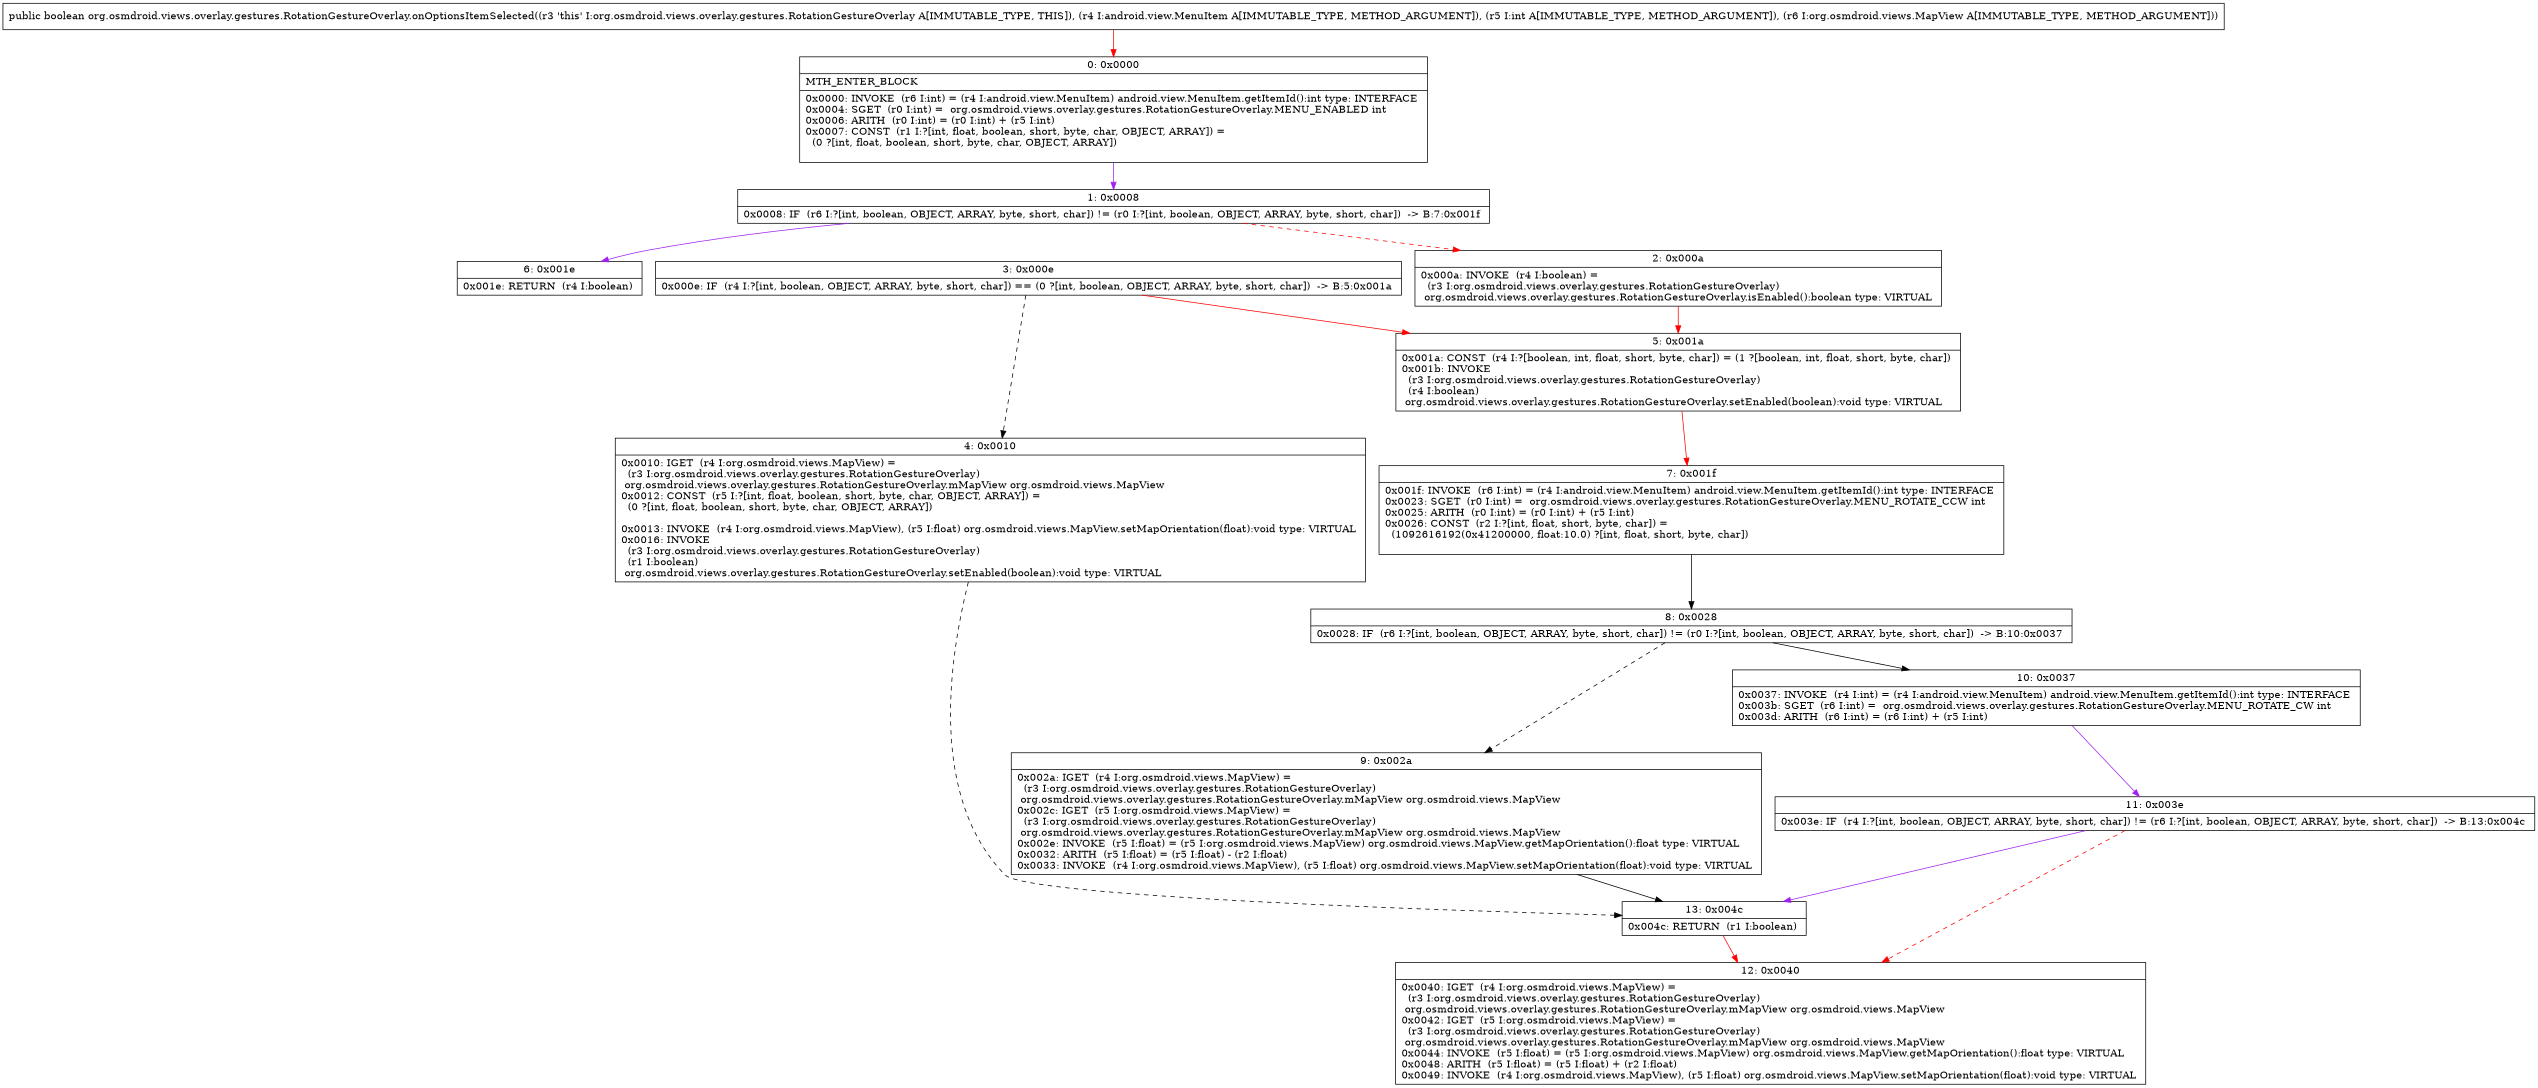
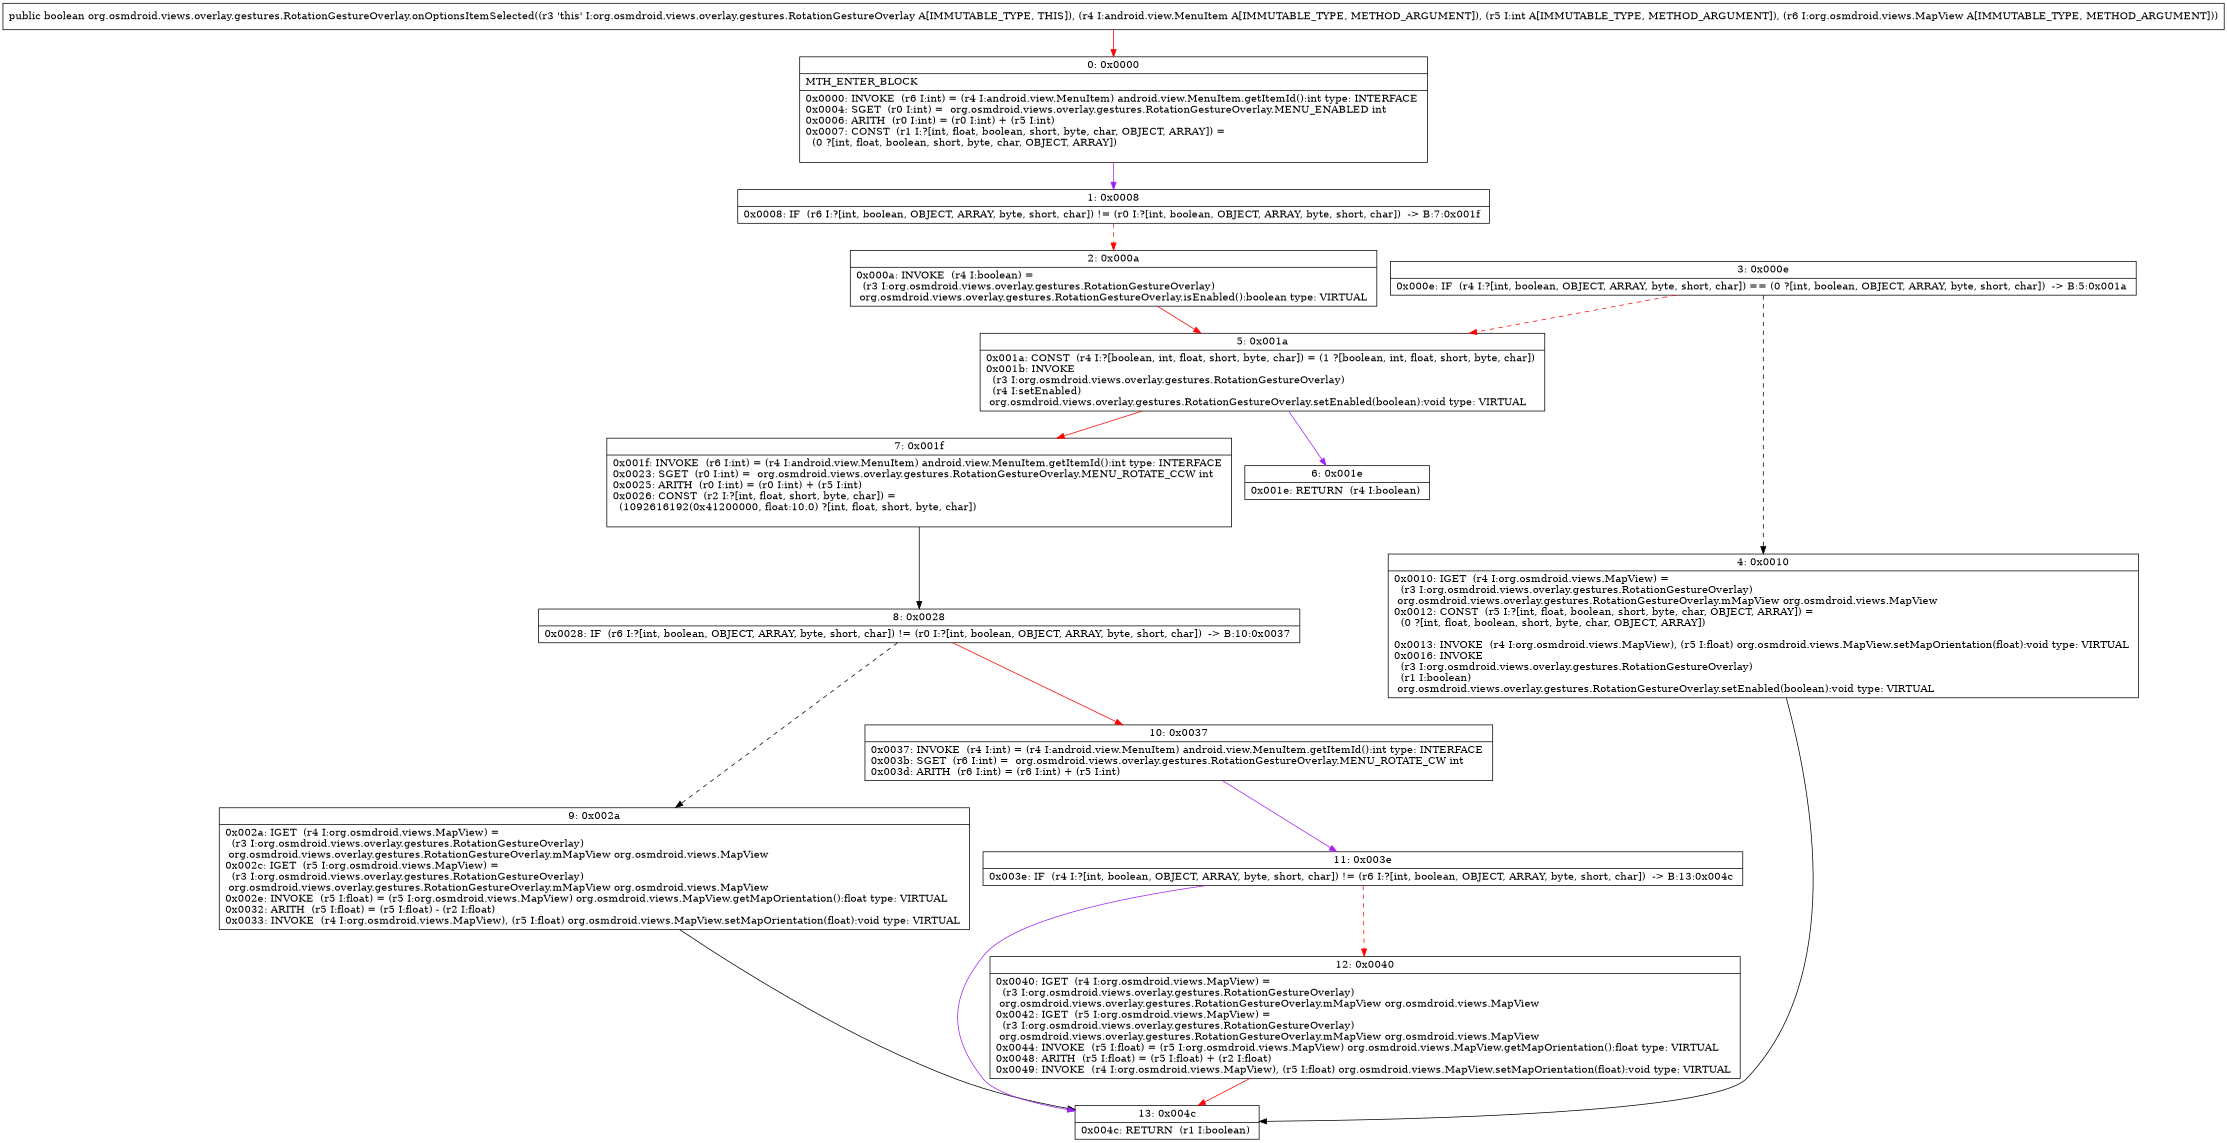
edge "1: 0x0008" -> "6: 0x001e": now "5: 0x001a" -> "6: 0x001e"
edge "3: 0x000e" -> "5: 0x001a": style solid -> dashed
node "5: 0x001a": text "(r4 I:boolean)" -> "(r4 I:setEnabled)"
edge "8: 0x0028" -> "10: 0x0037": color black -> red
edge "4: 0x0010" -> "13: 0x004c": style dashed -> solid
edge "13: 0x004c" -> "12: 0x0040": reversed
